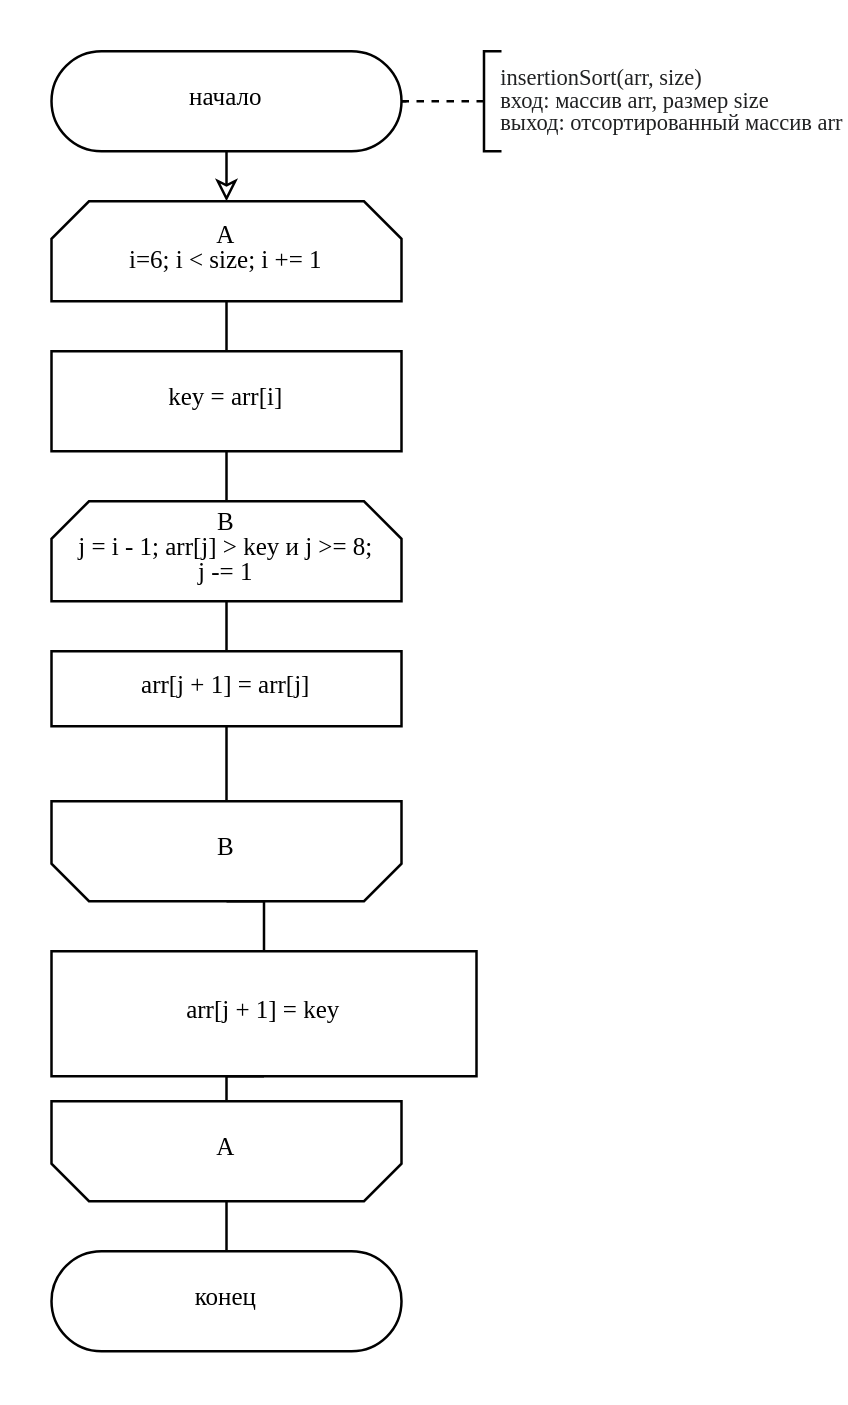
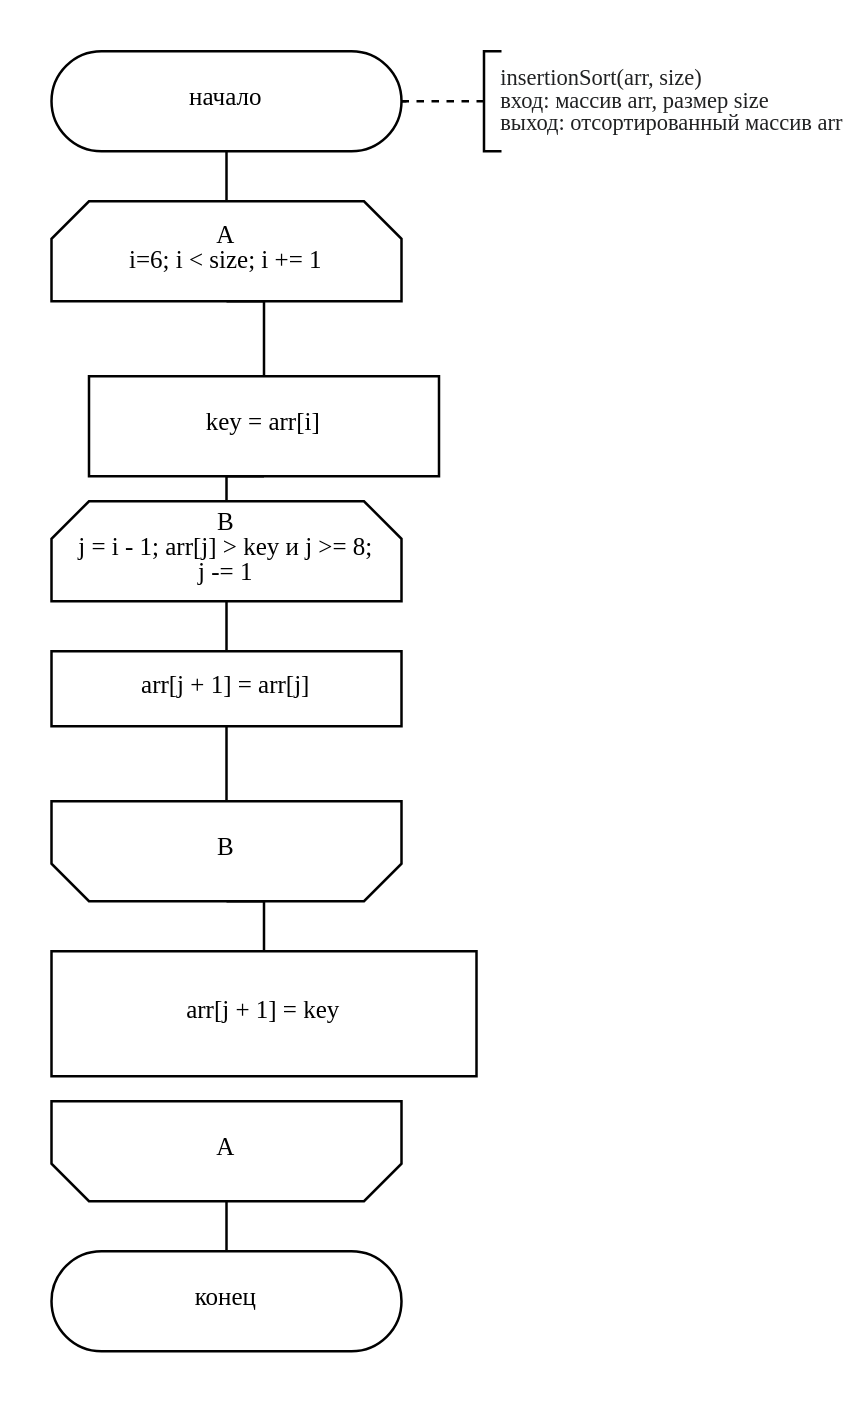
edge "начало" -> "A i=6; i < size; i += 1": arrowhead classic -> none
node "key = arr[i]": moved (226, 401) -> (264, 426)
edge "arr[j + 1] = key" -- "A": removed
